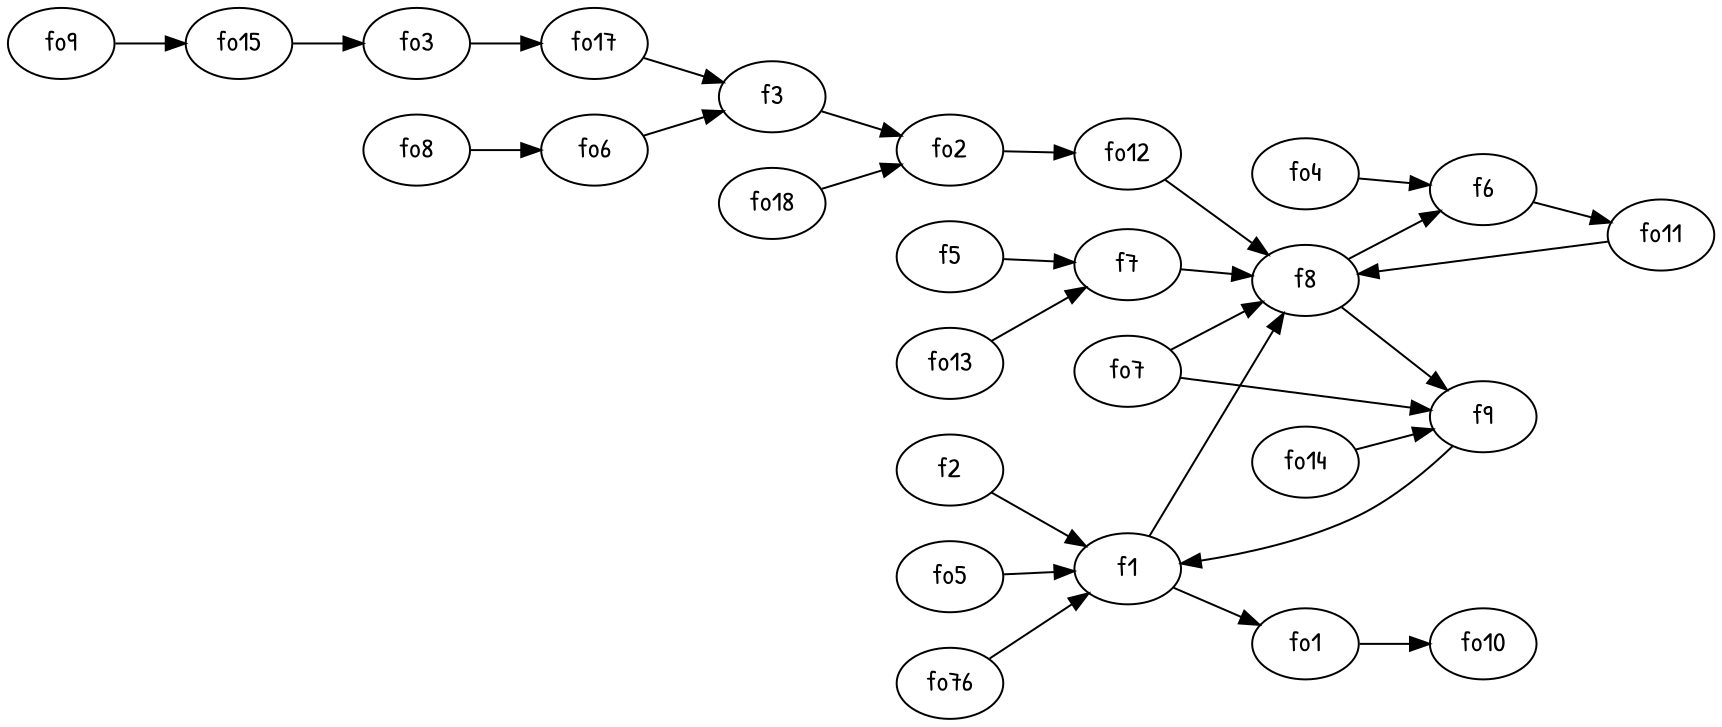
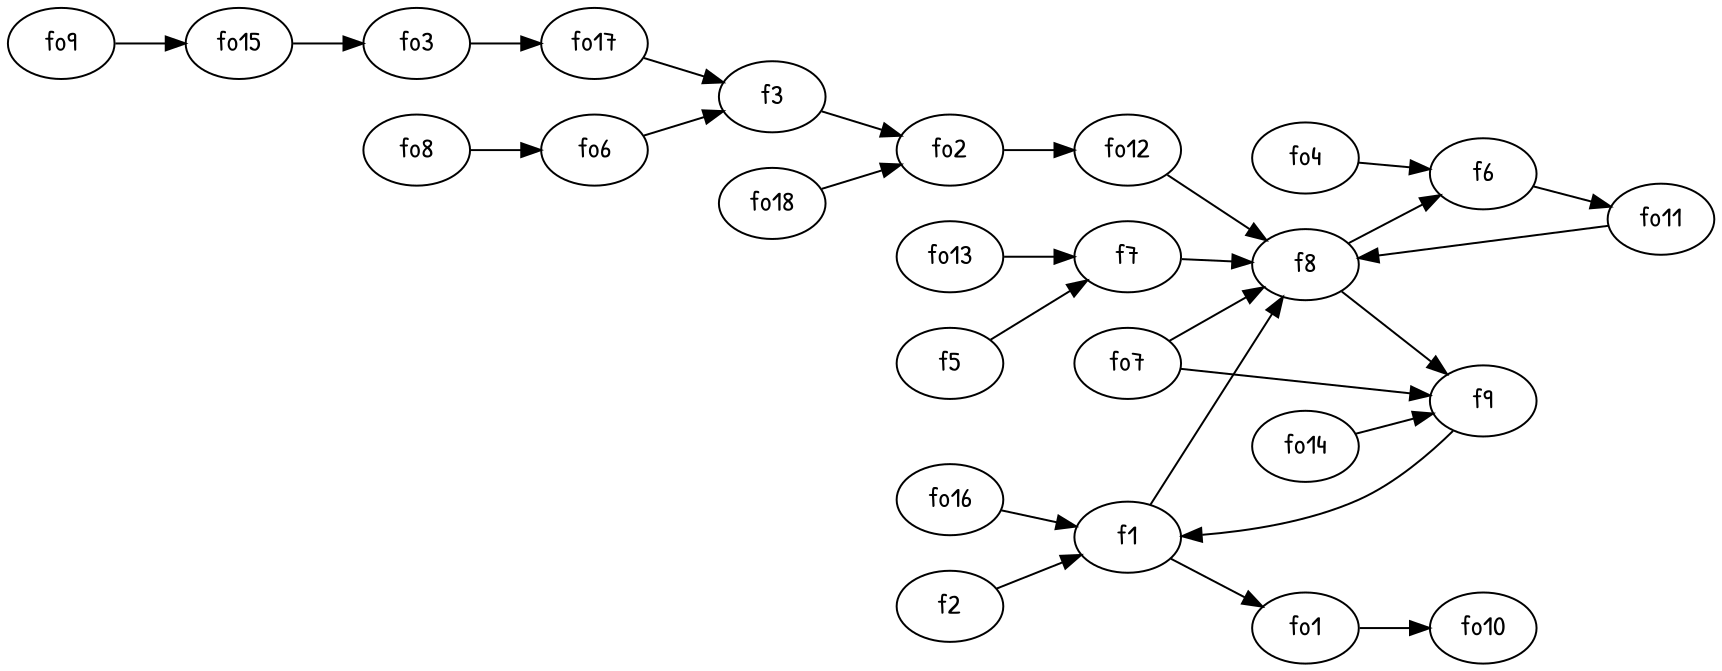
node "fo5": removed
node "fo76": label "fo76" -> "fo16"
